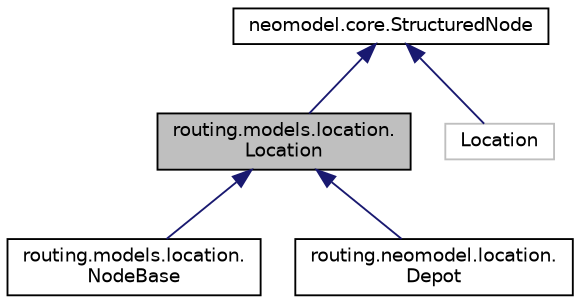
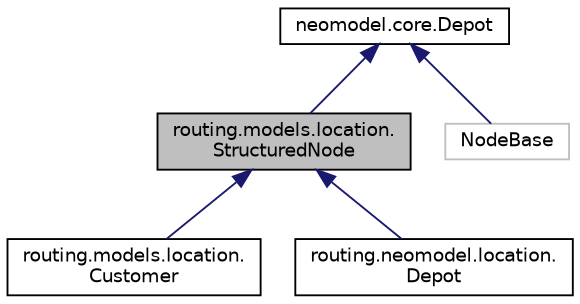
node "neomodel.core.StructuredNode": label "neomodel.core.StructuredNode" -> "neomodel.core.Depot"
node "routing.models.location. Location": label "routing.models.location. Location" -> "routing.models.location. StructuredNode"
node "Location": label "Location" -> "NodeBase"
node "routing.models.location. NodeBase": label "routing.models.location. NodeBase" -> "routing.models.location. Customer"
